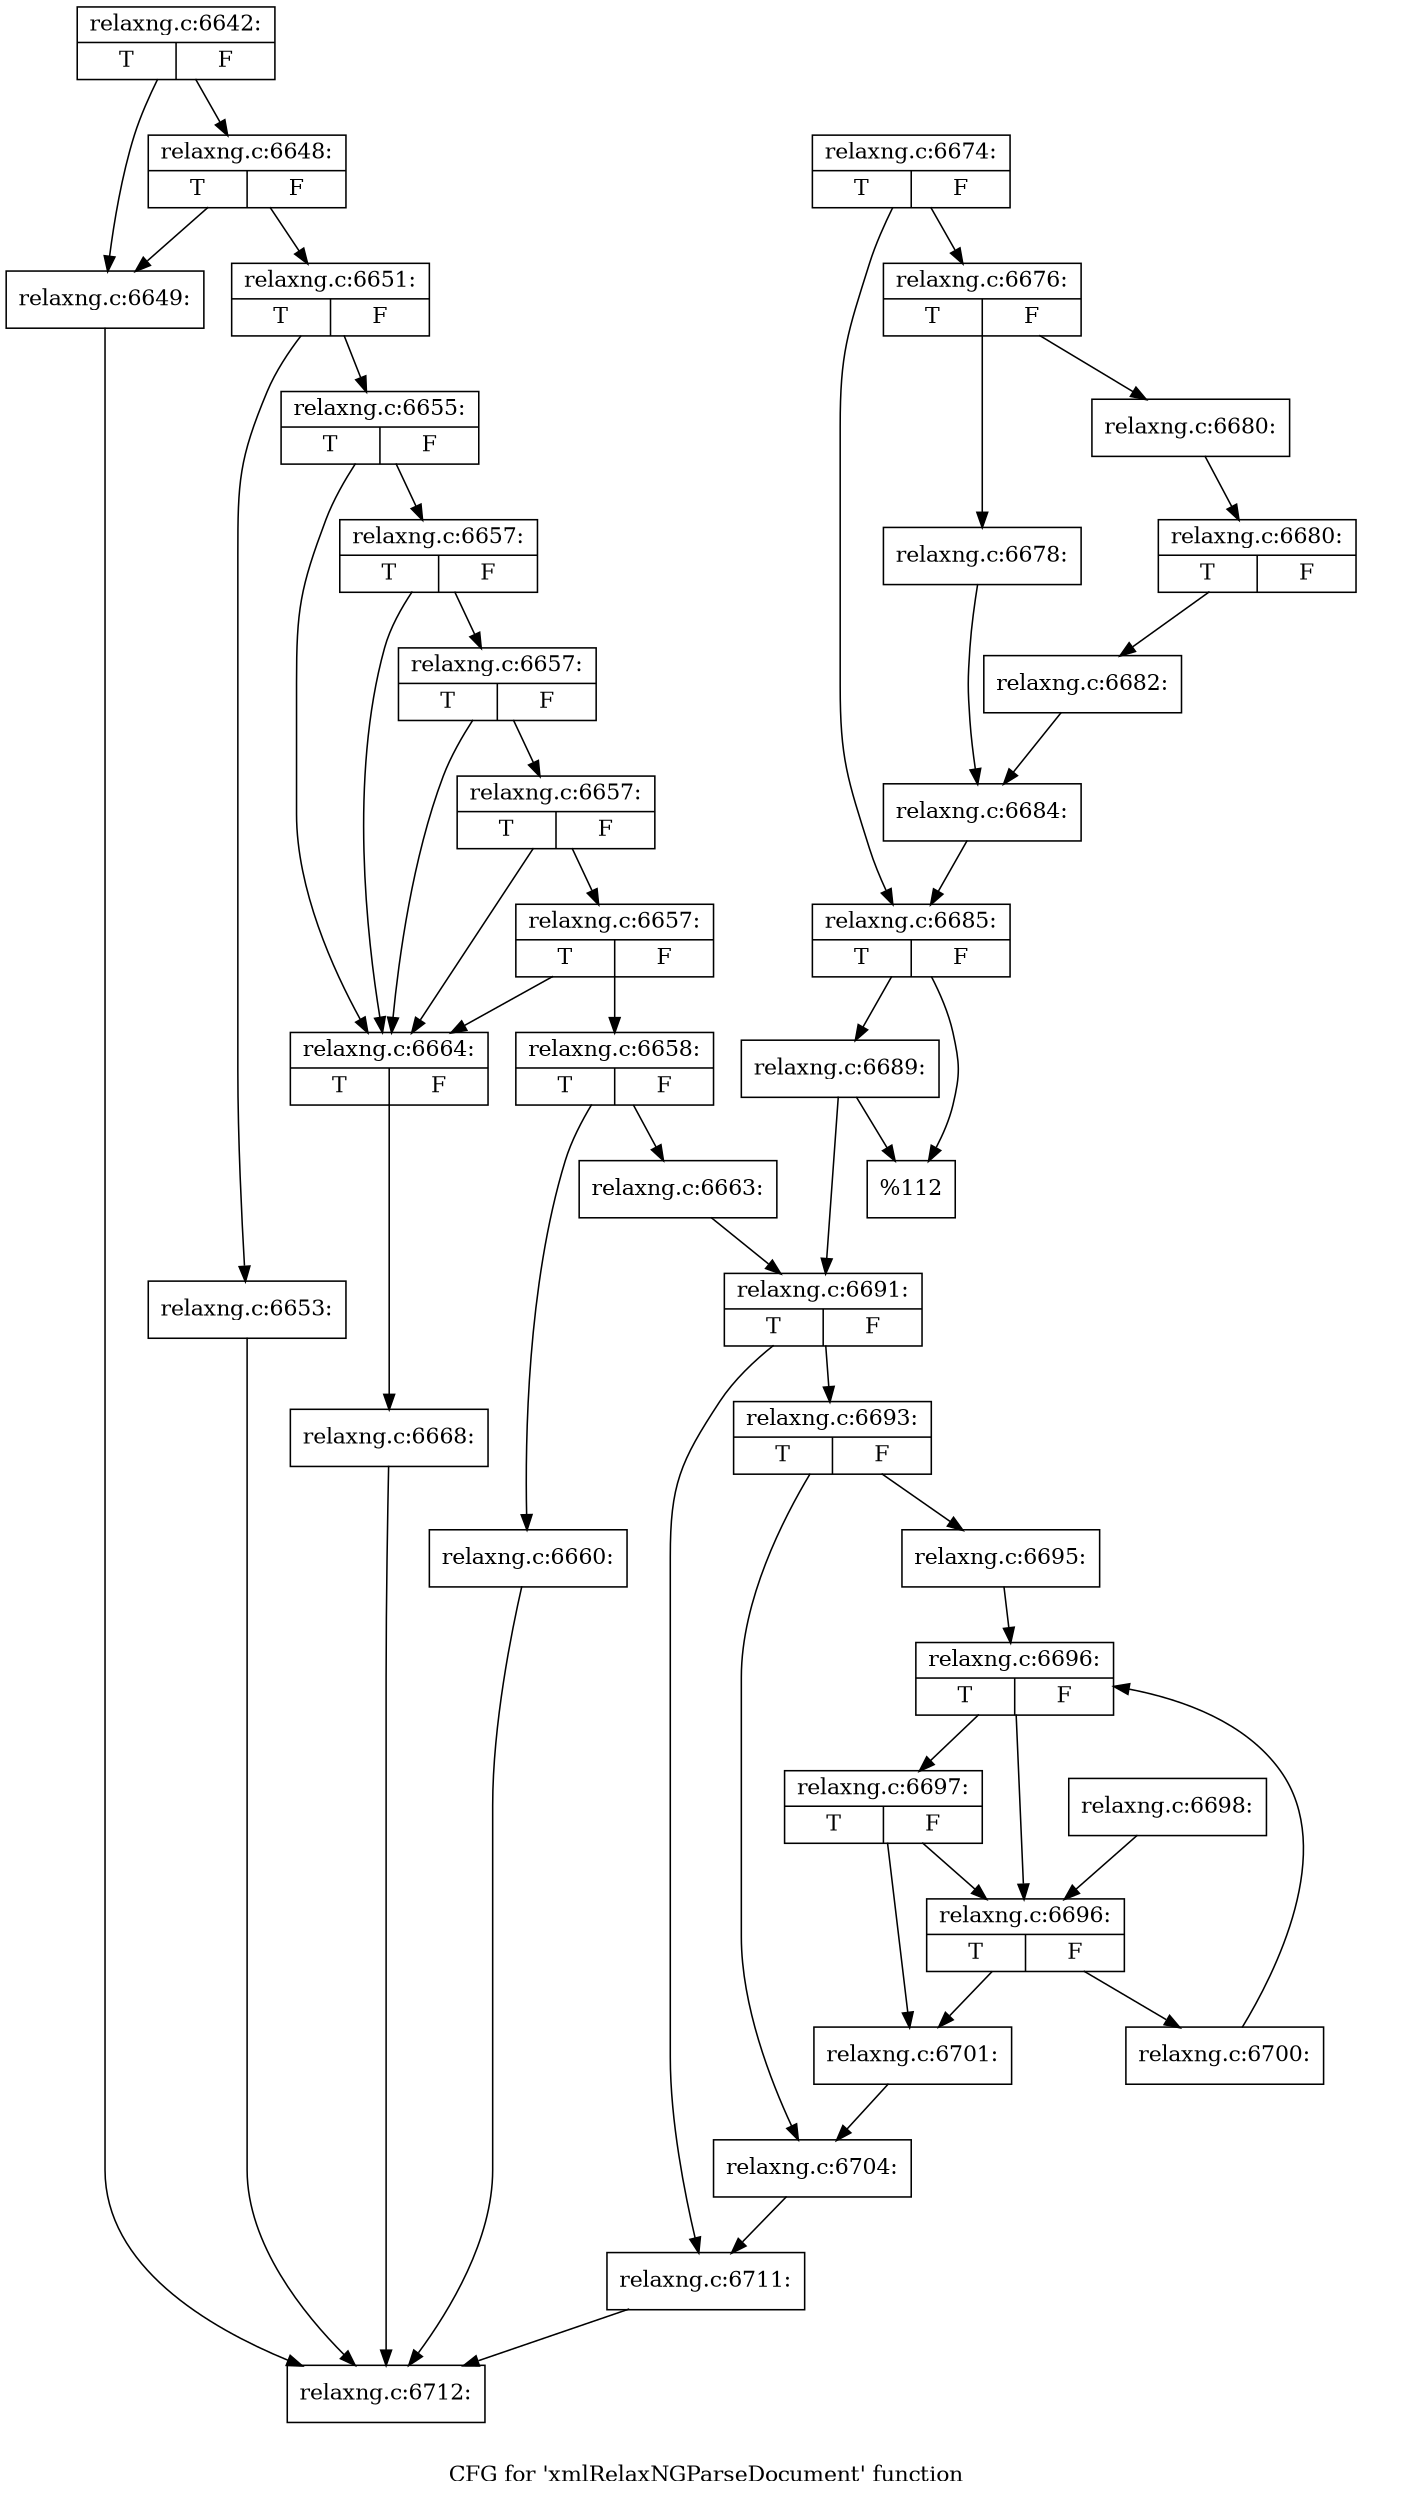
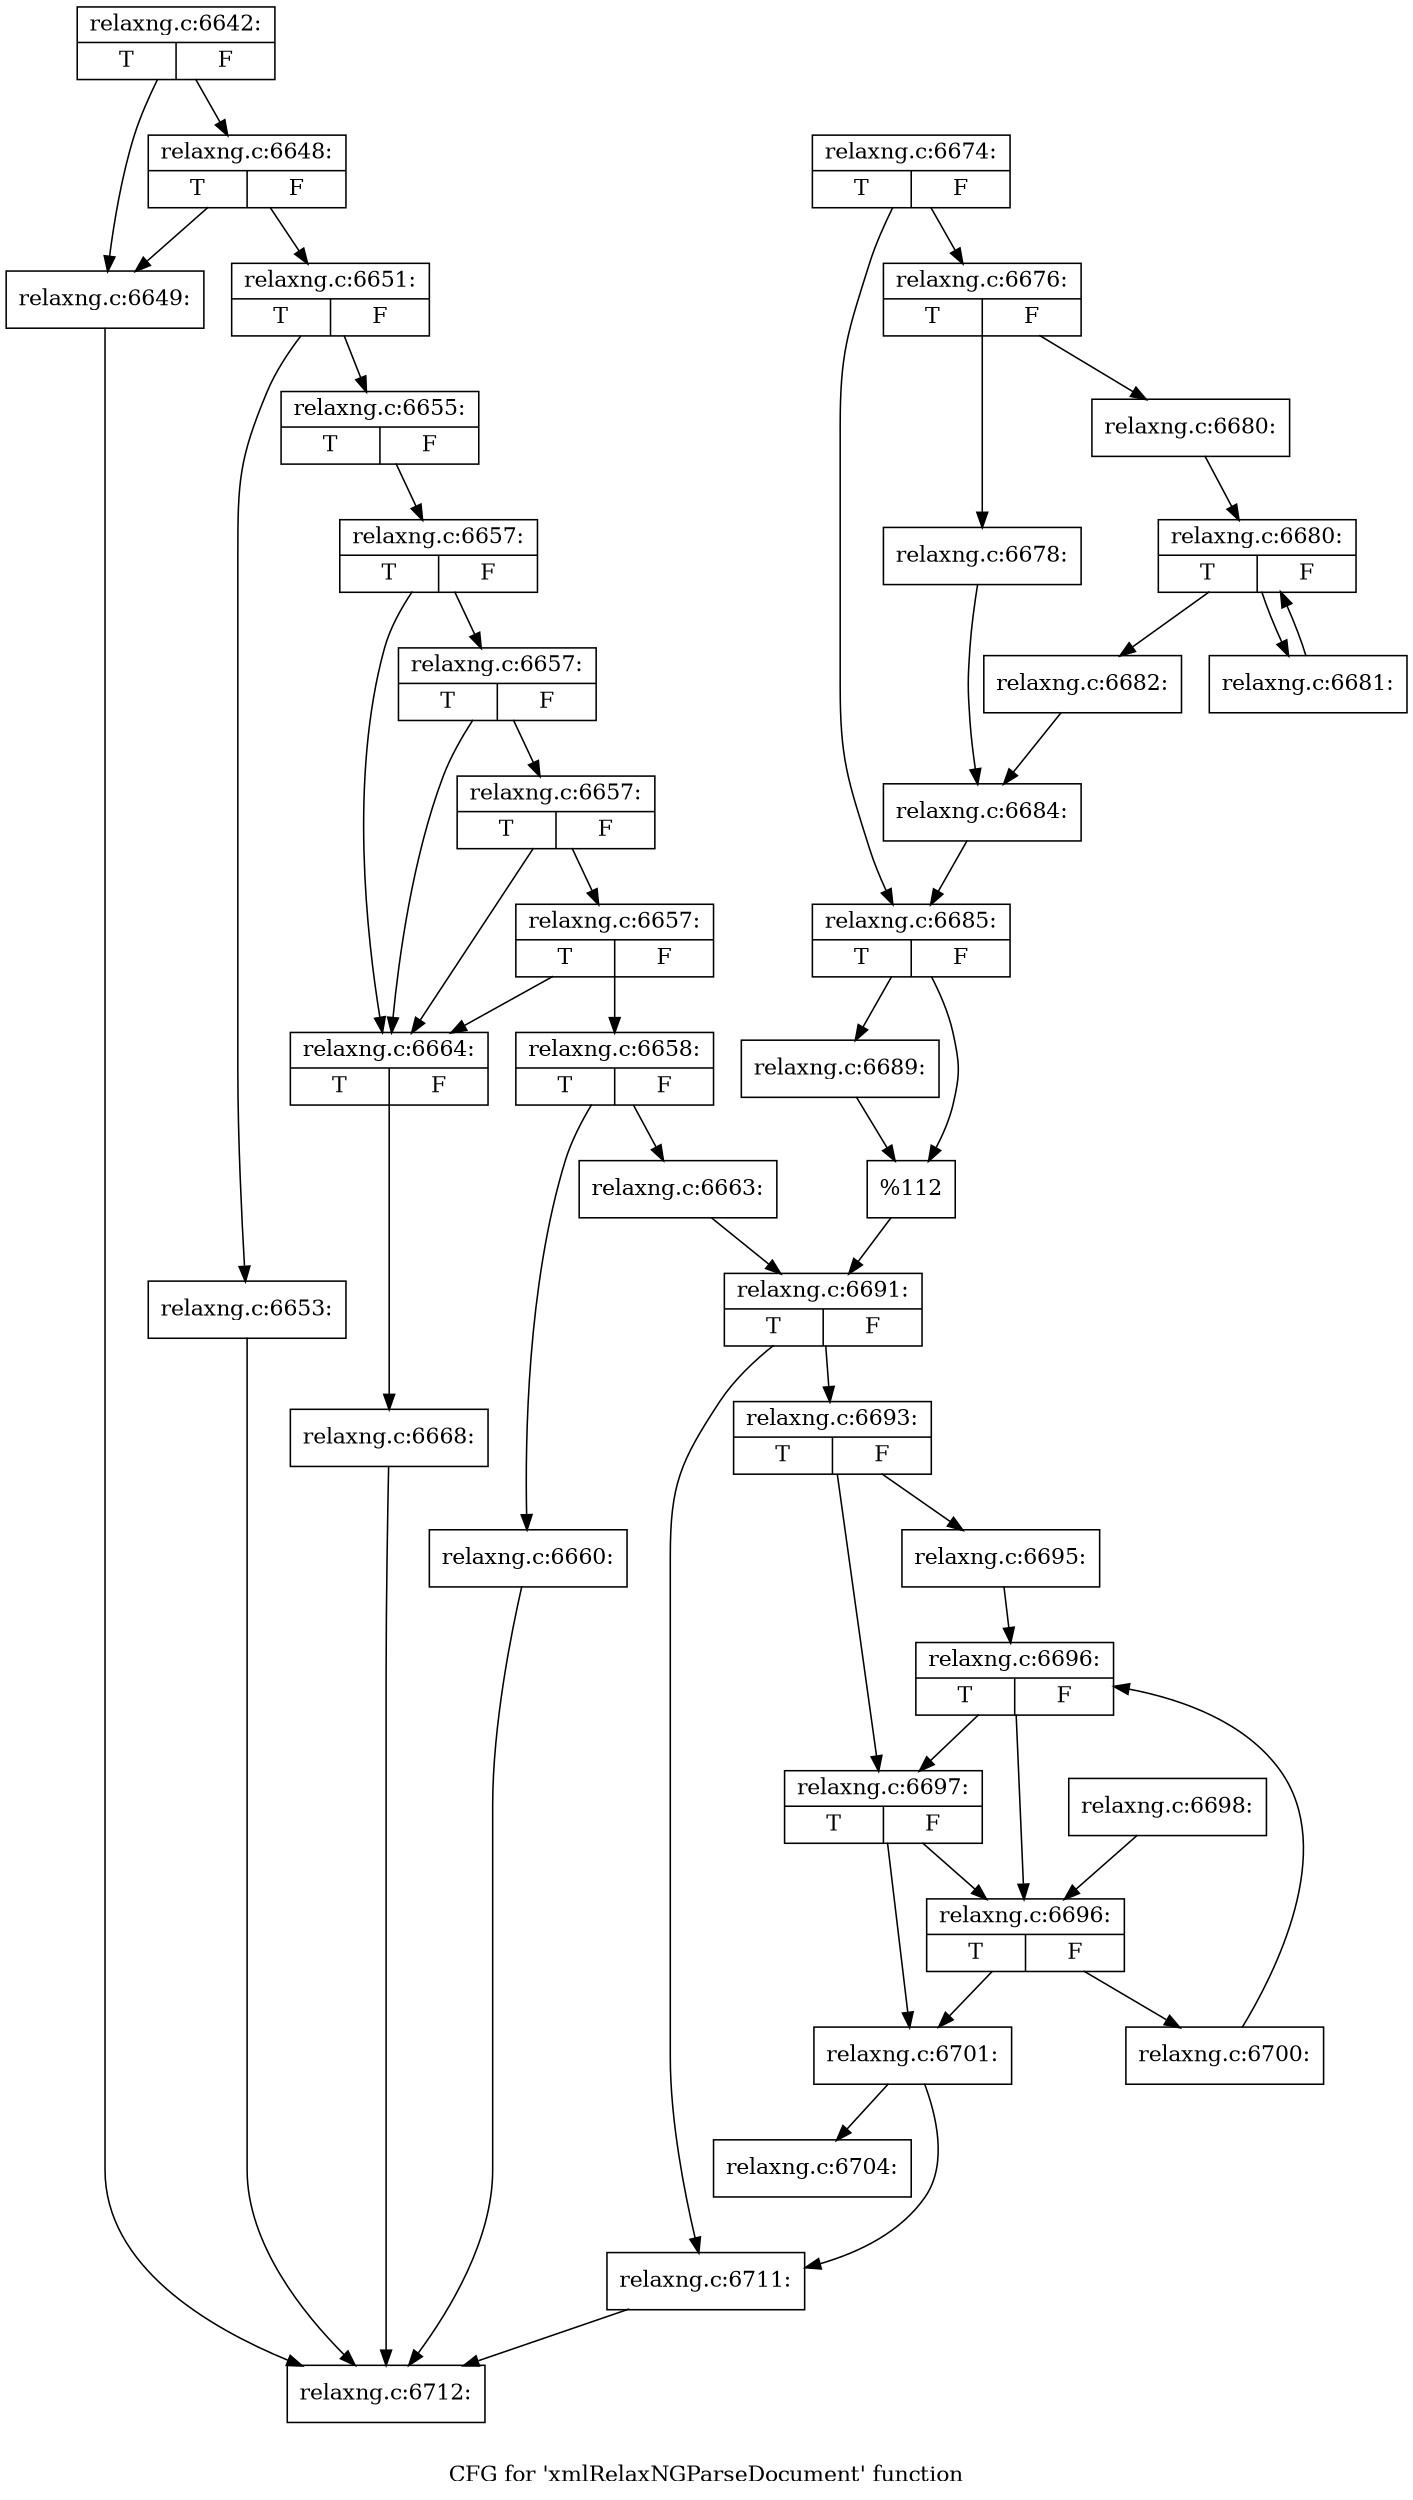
node "relaxng.c:6681:": added
edge "relaxng.c:6655:" -> "relaxng.c:6664:": removed
edge "relaxng.c:6689:" -> "relaxng.c:6691:": now "%112" -> "relaxng.c:6691:"
edge "relaxng.c:6693:" -> "relaxng.c:6704:": now "relaxng.c:6693:" -> "relaxng.c:6697:"
edge "relaxng.c:6704:" -> "relaxng.c:6711:": now "relaxng.c:6701:" -> "relaxng.c:6711:"
